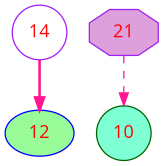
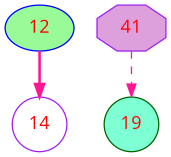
node "21": label "21" -> "41"
edge "14" -> "12": reversed
node "10": label "10" -> "19"
